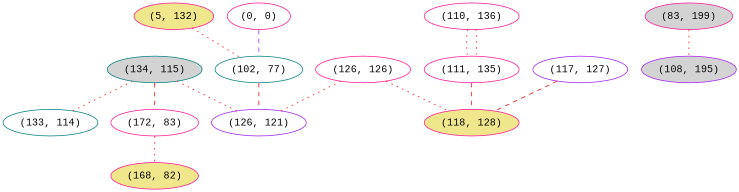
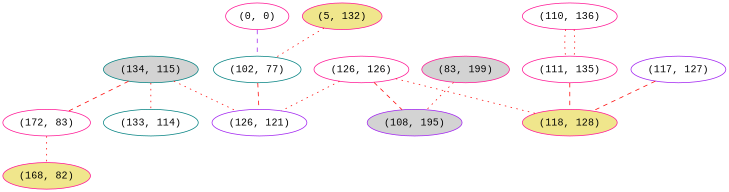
edge "(126, 126)" -- "(108, 195)": added
